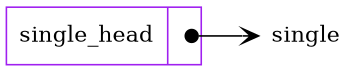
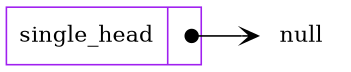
node "single": label "single" -> "null"
